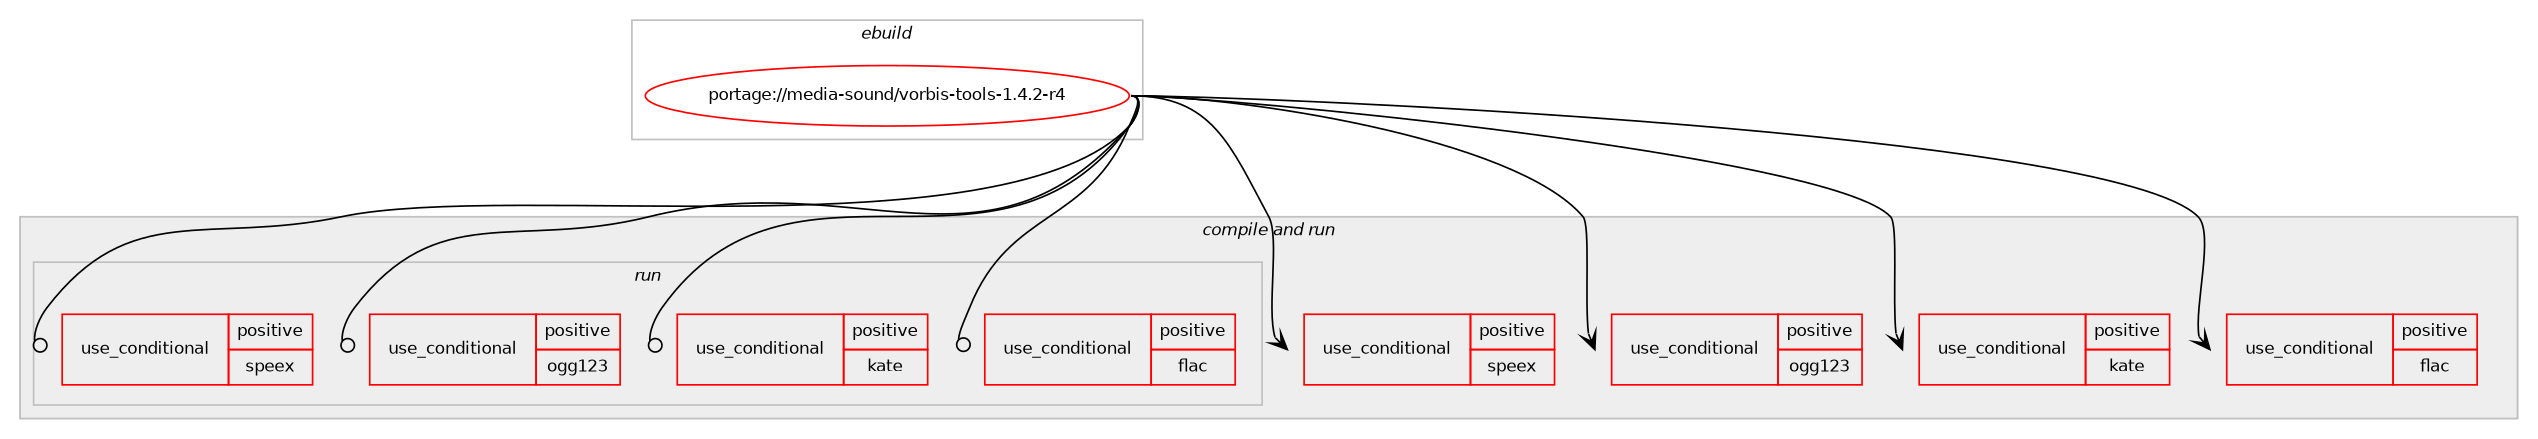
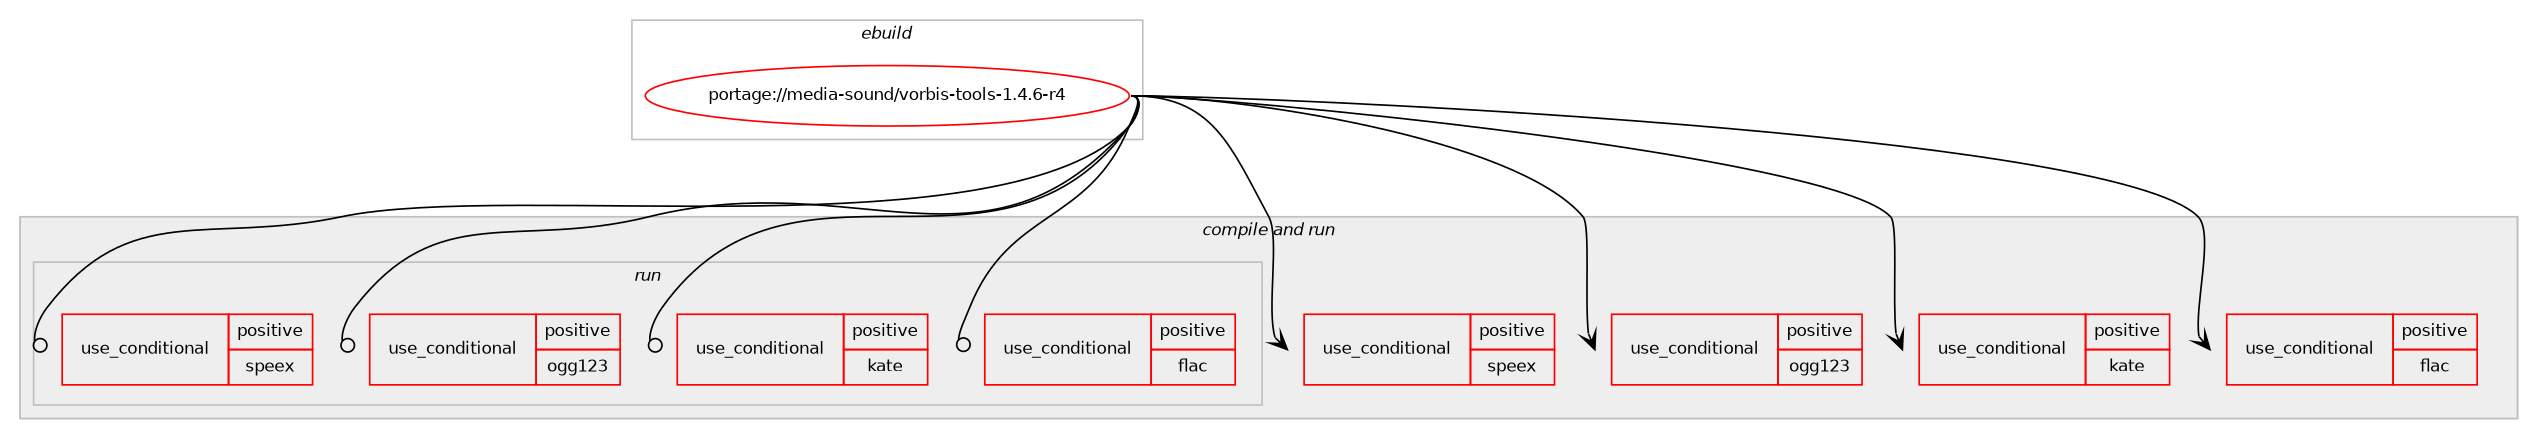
node "portage://media-sound/vorbis-tools-1.4.2-r4": label "portage://media-sound/vorbis-tools-1.4.2-r4" -> "portage://media-sound/vorbis-tools-1.4.6-r4"
